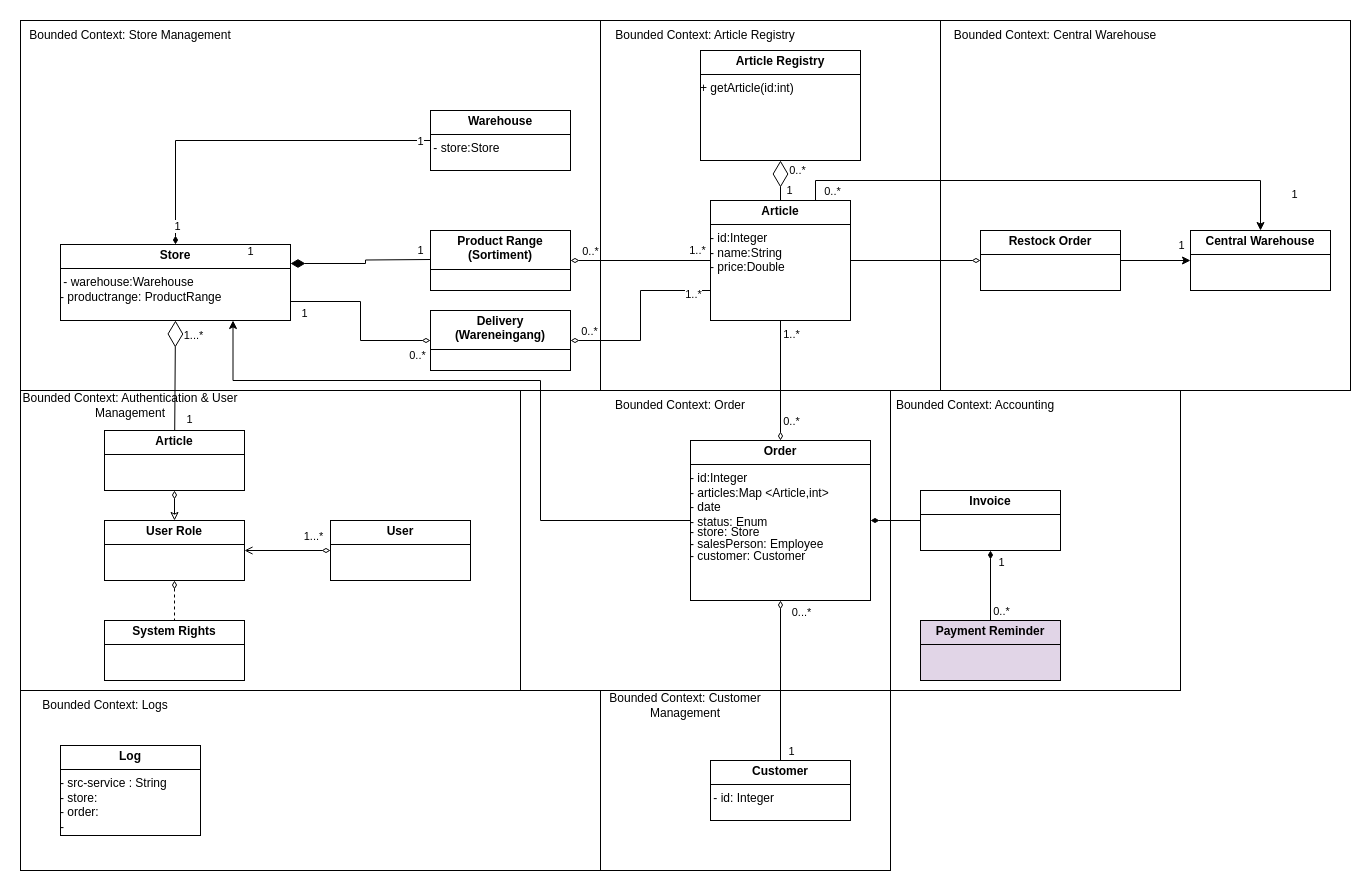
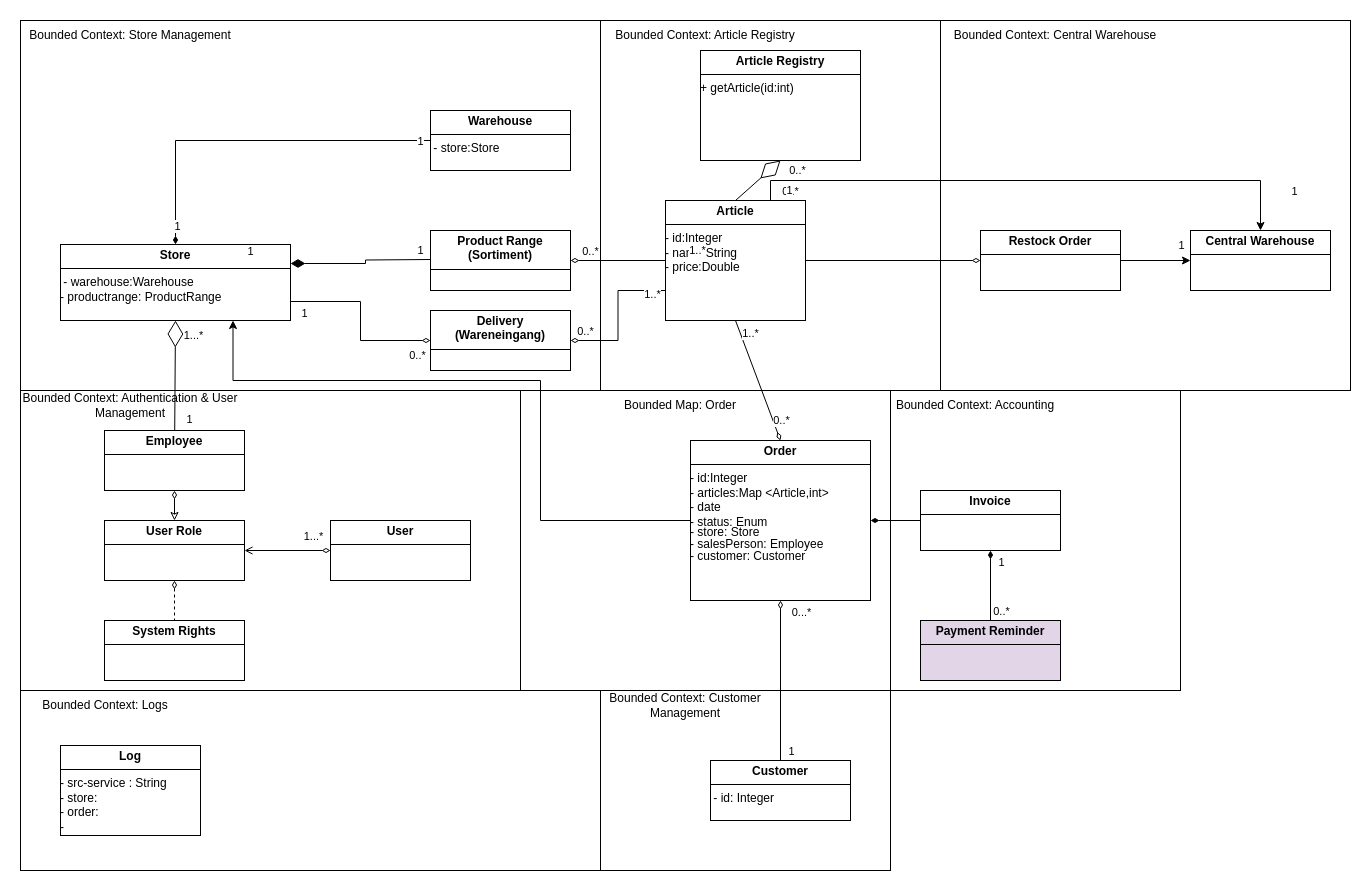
node "Article - id:Integer - name:String - price:Double": moved (781, 261) -> (736, 261)
node "Bounded Context: Order": label "Bounded Context: Order" -> "Bounded Map: Order"
node "Article": label "Article" -> "Employee"
